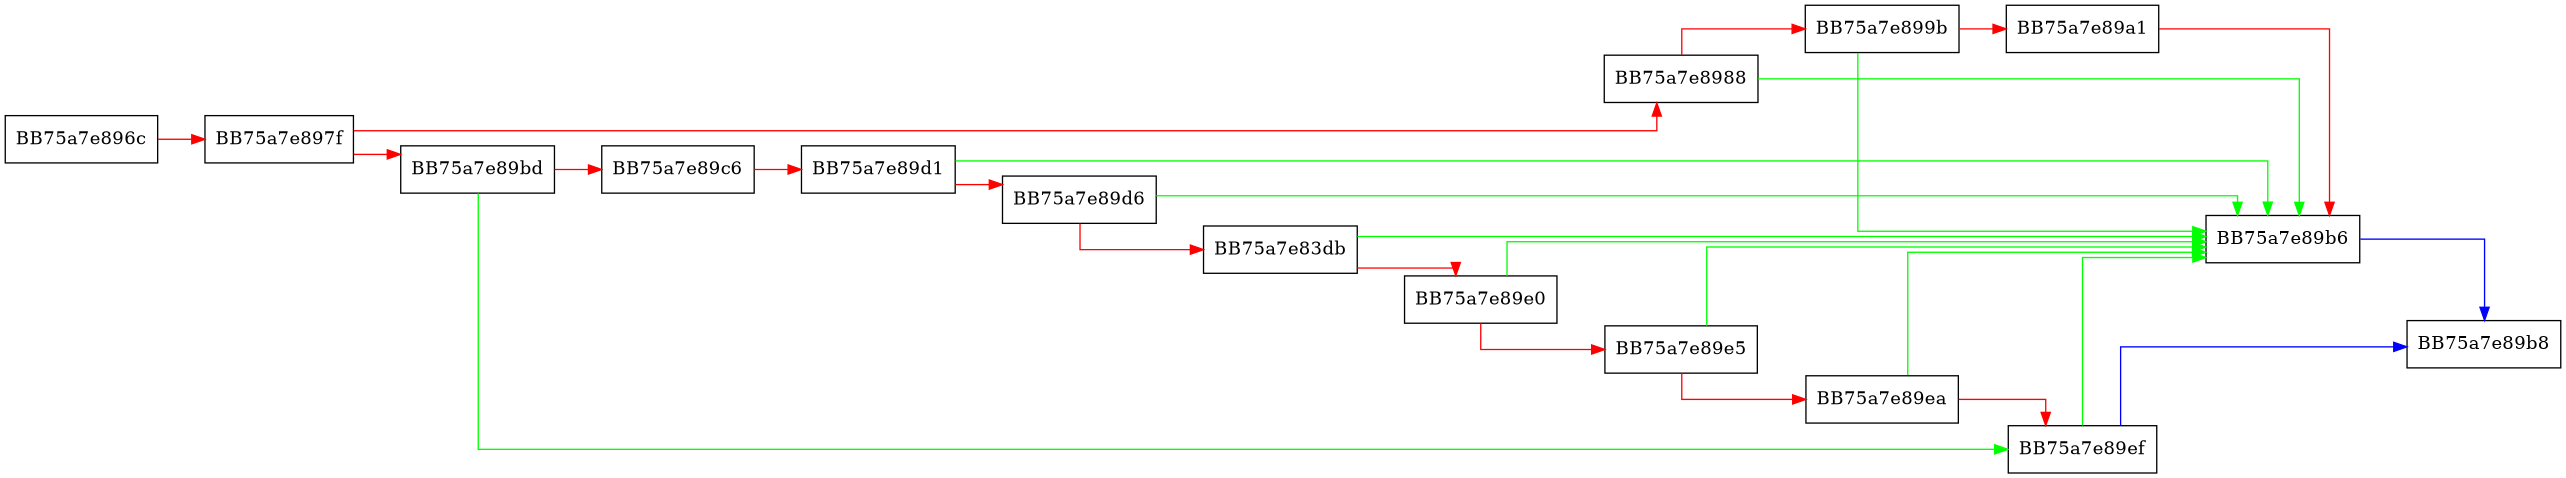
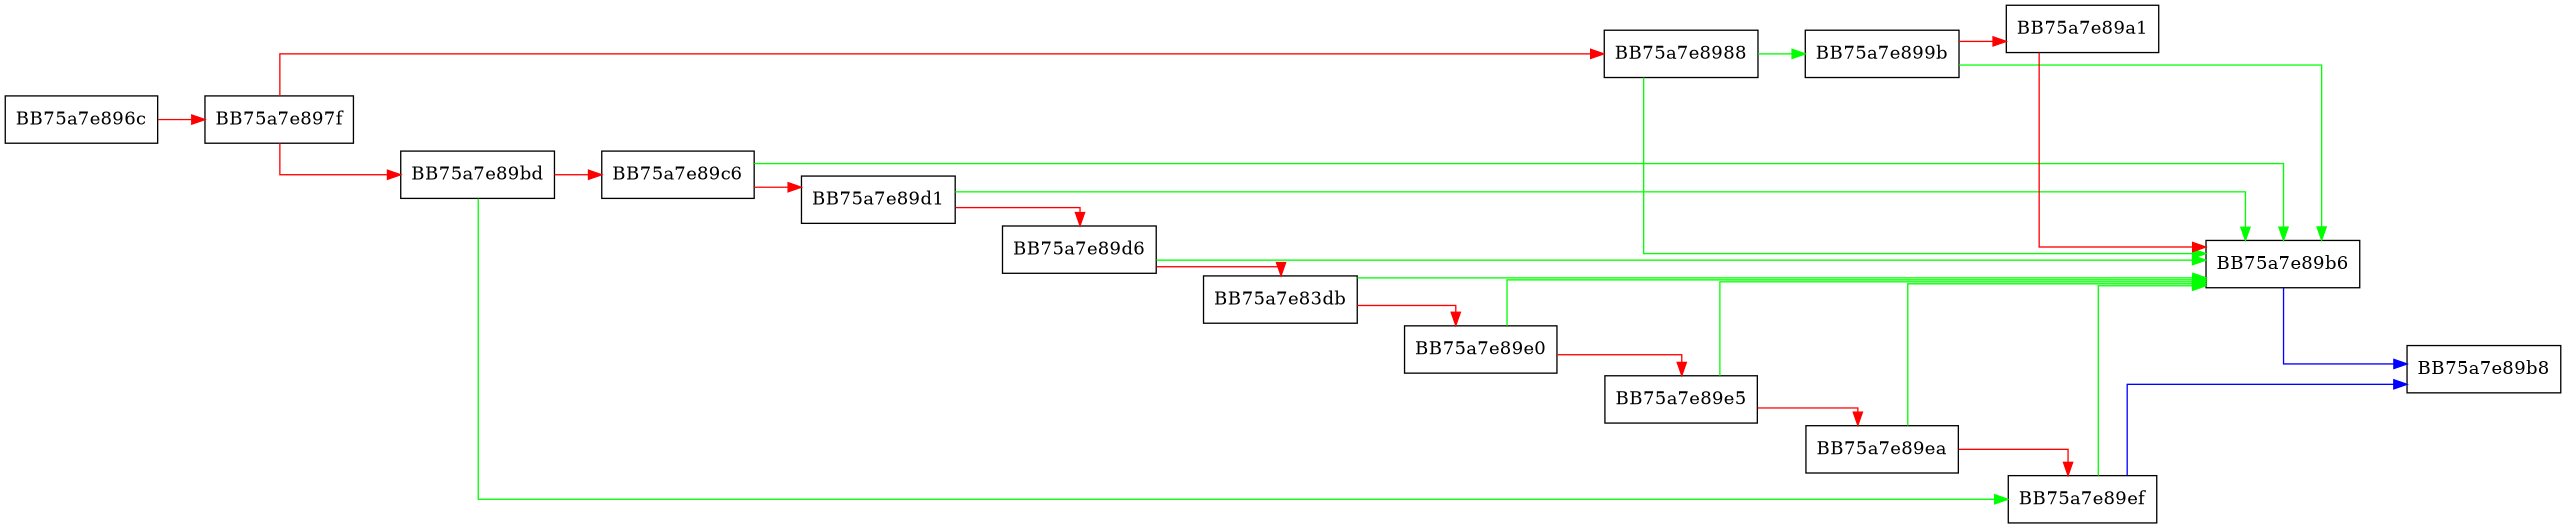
edge "BB75a7e8988" -> "BB75a7e899b": color red -> green
edge "BB75a7e89c6" -> "BB75a7e89b6": added
